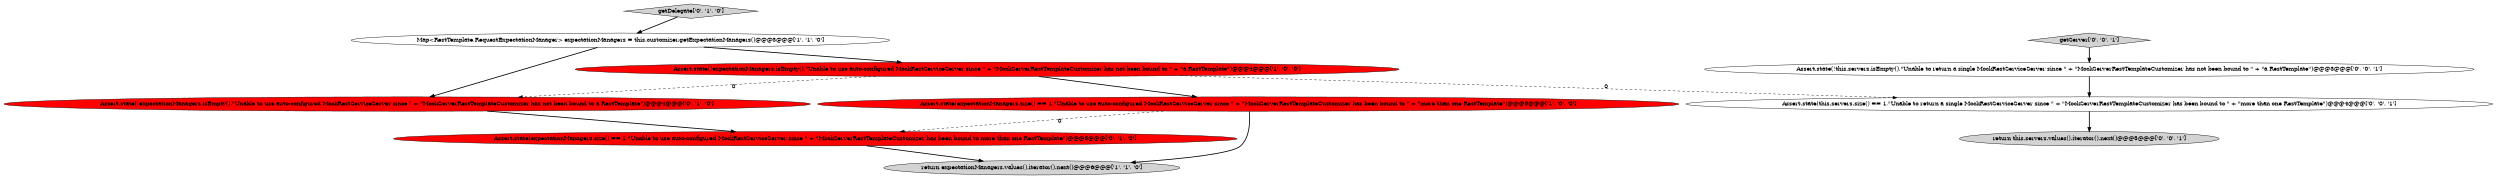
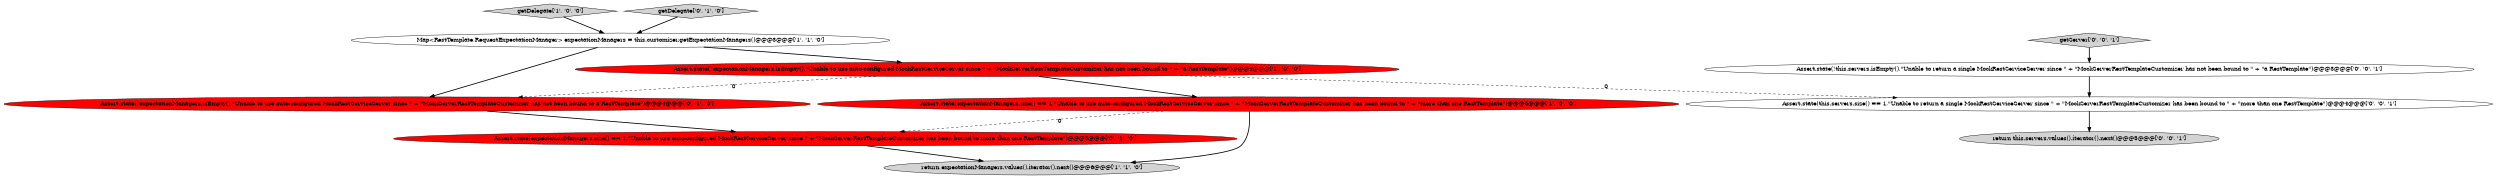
node "getDelegate['1', '0', '0']": added
